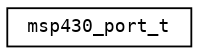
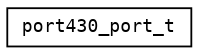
node "msp430_port_t": label "msp430_port_t" -> "port430_port_t"
